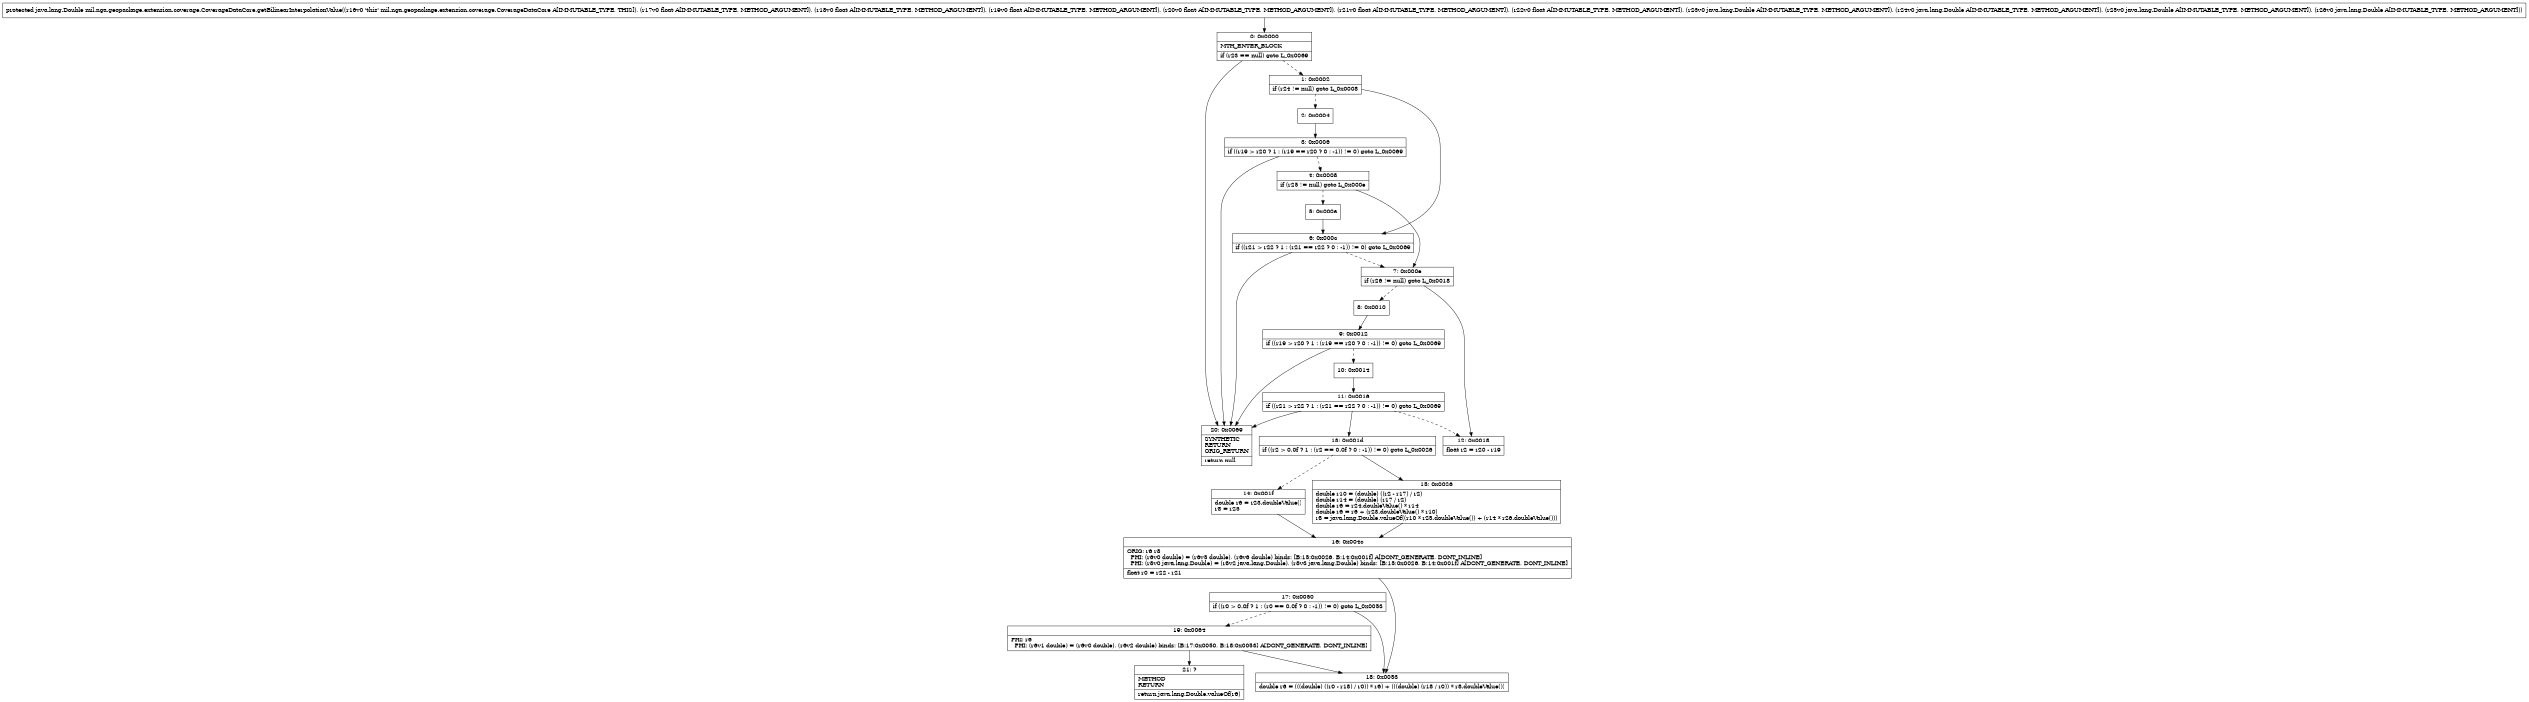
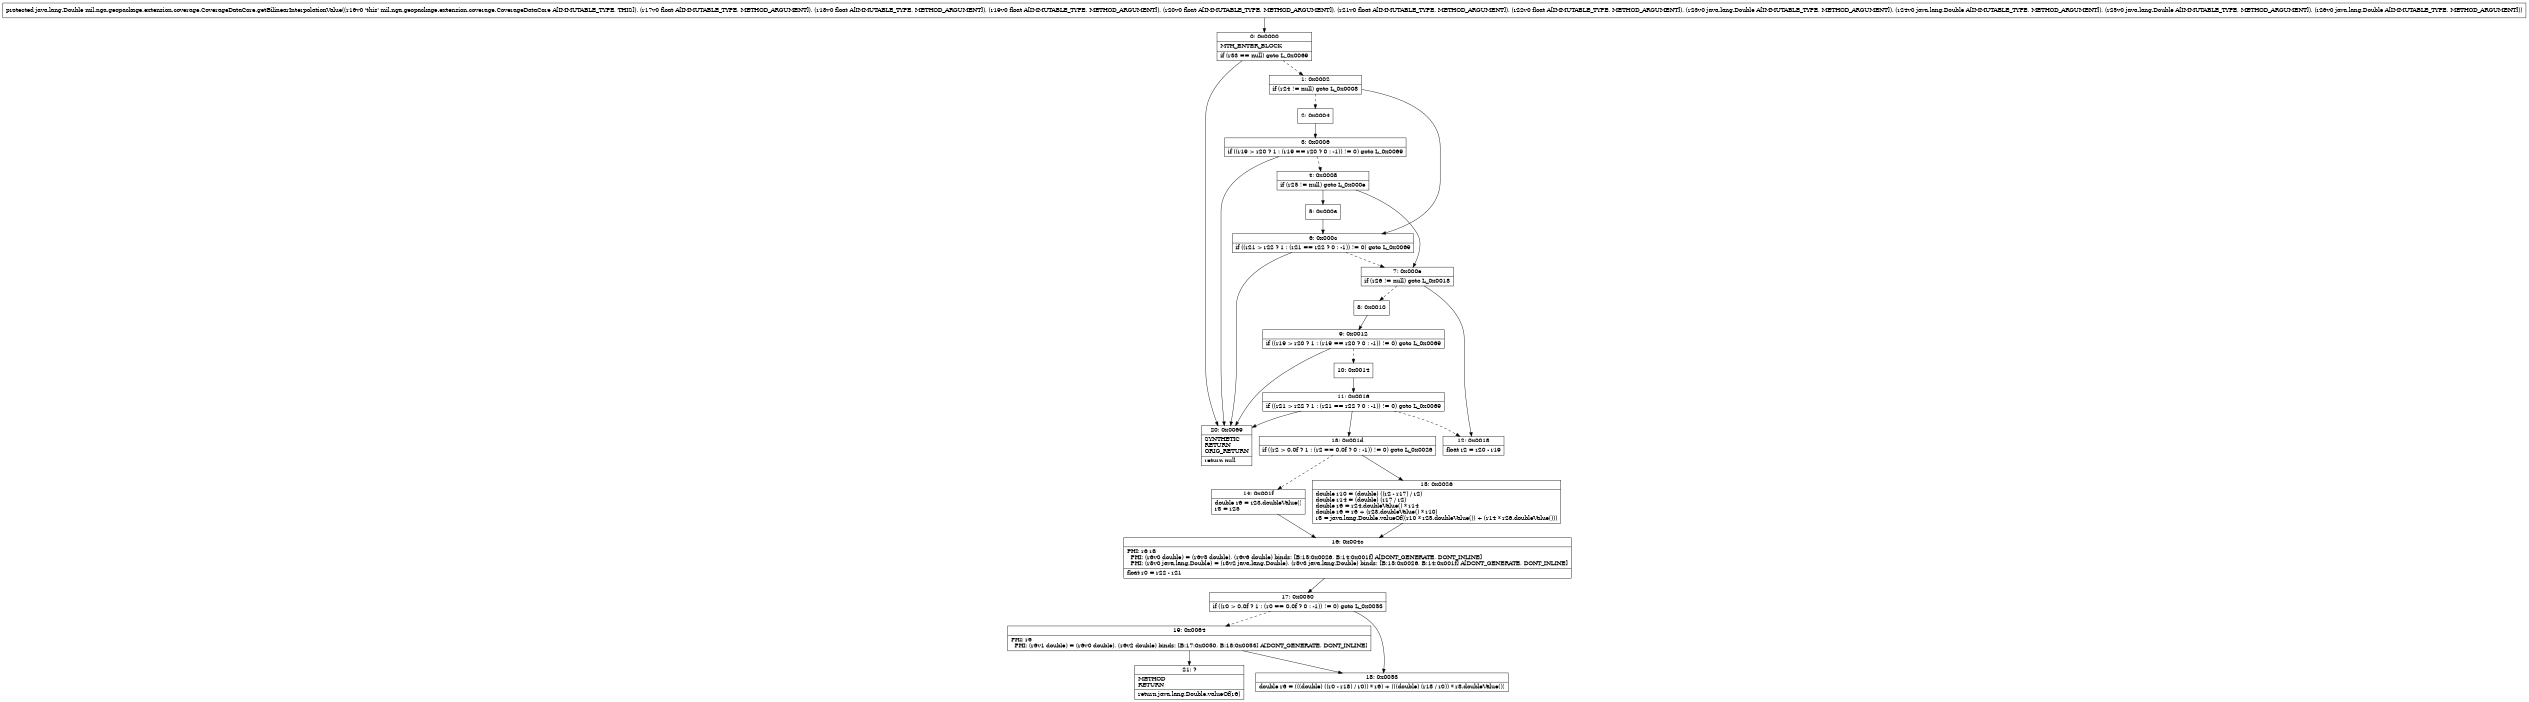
node "0: 0x0000": text "if (r23 == null) goto L_0x0069" -> "if (r33 == null) goto L_0x0069"
edge "4: 0x0008" -> "5: 0x000a": style dashed -> solid
node "16: 0x004c": text "ORIG: r6 r8" -> "PHI: r6 r8"
edge "16: 0x004c" -> "18: 0x0053": now "16: 0x004c" -> "17: 0x0050"
